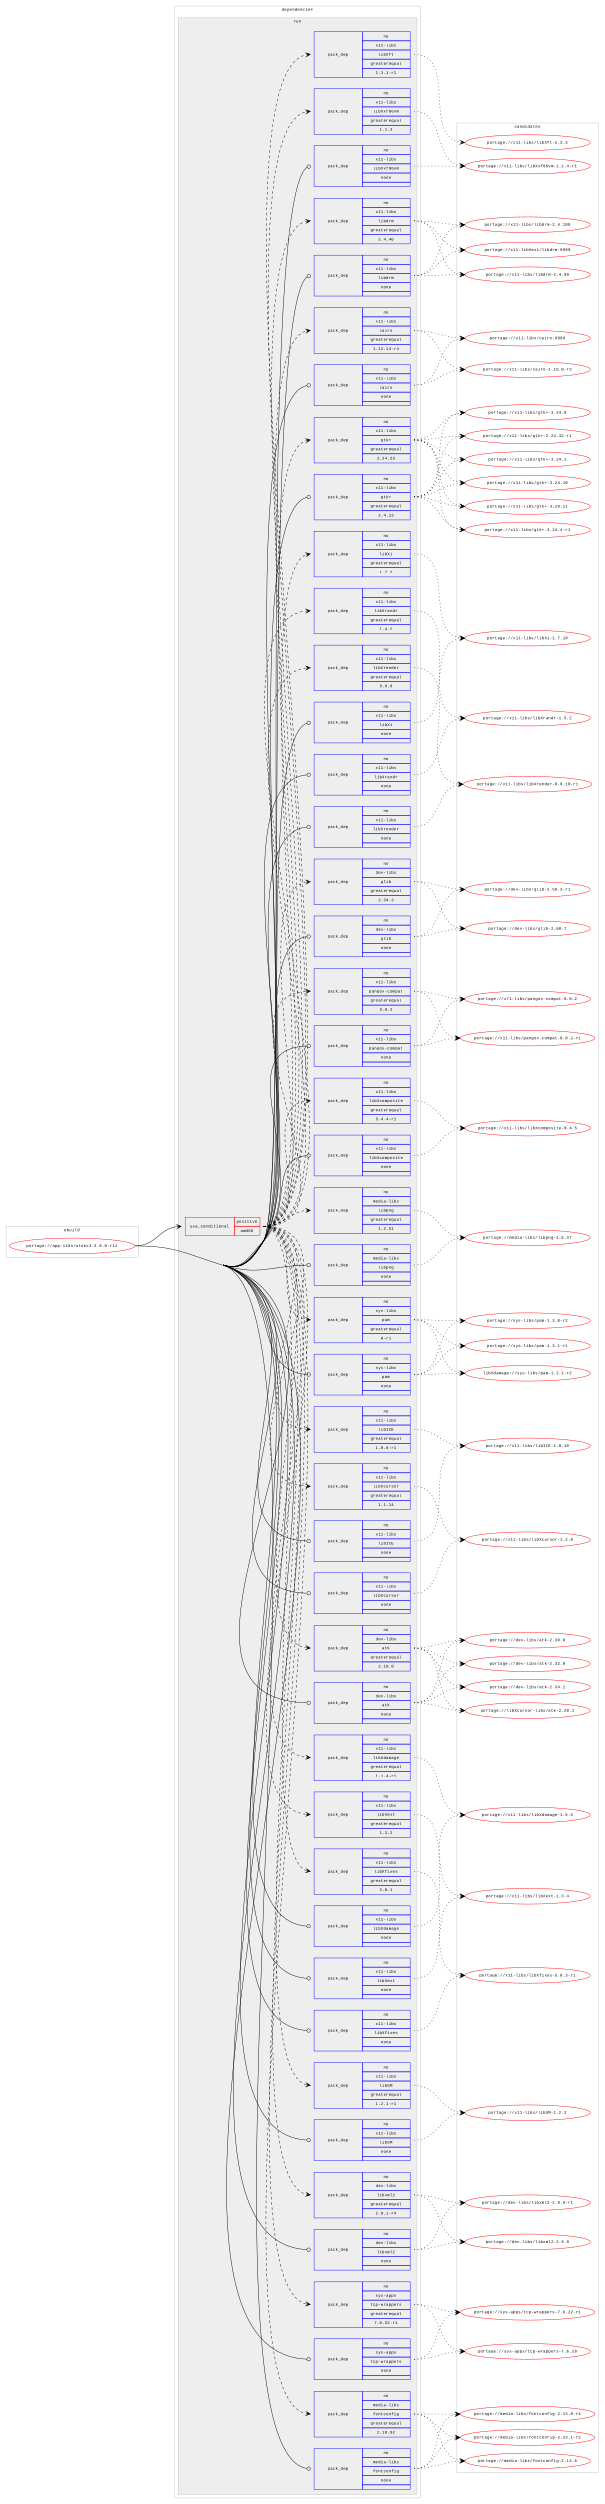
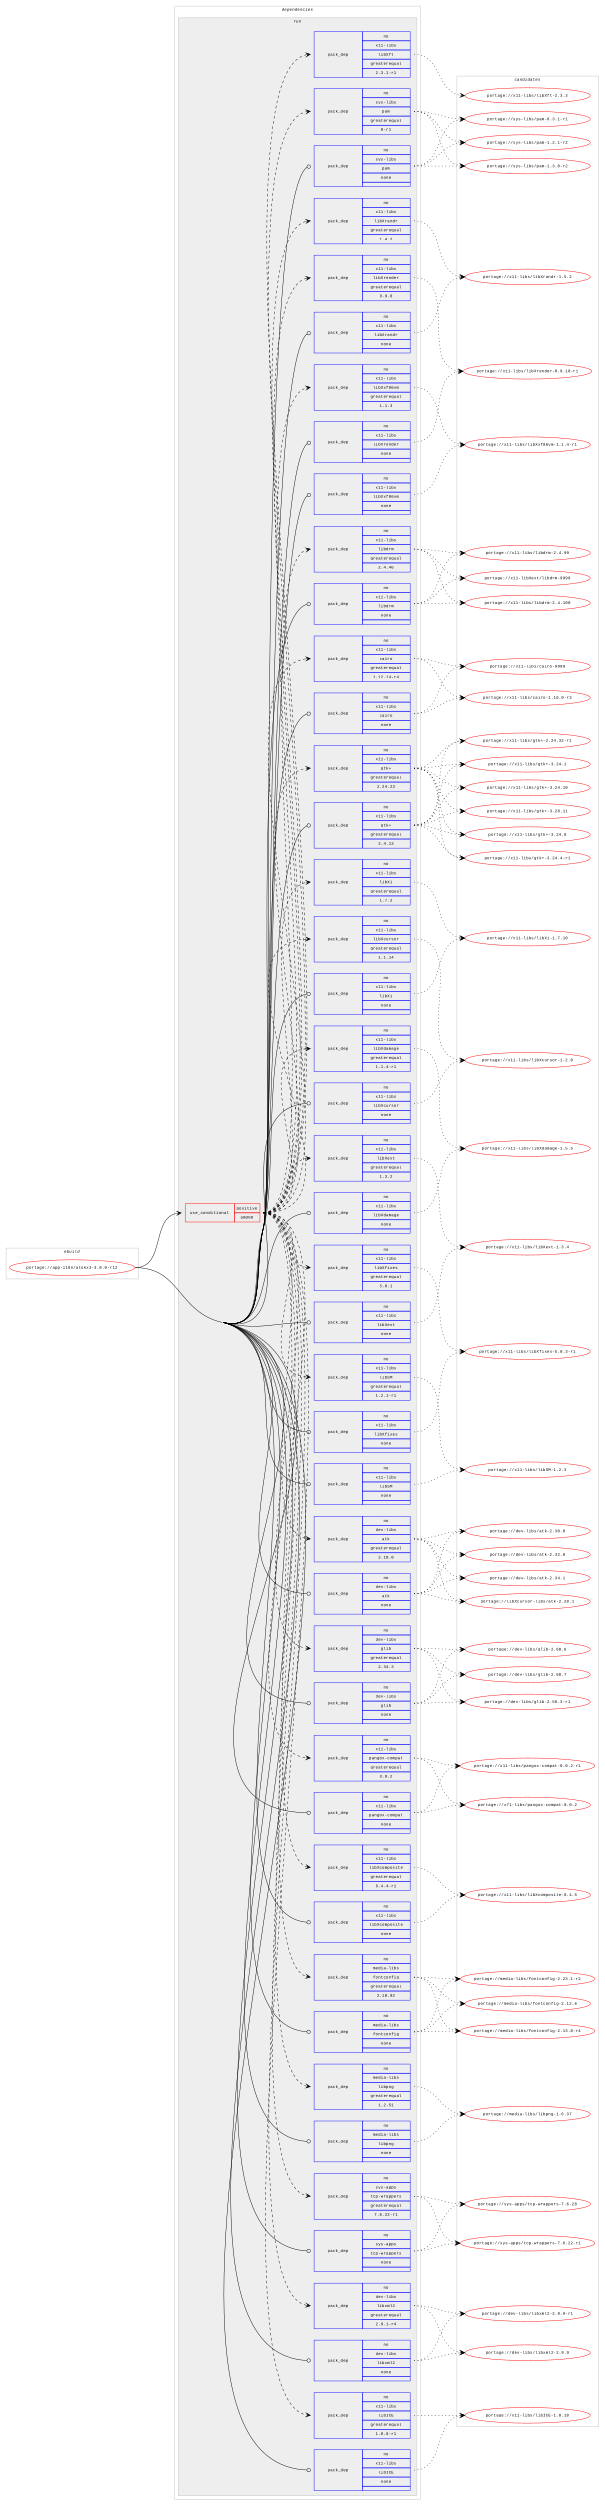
node "portage://sys-libs/pam-1.3.1-r1": label "portage://sys-libs/pam-1.3.1-r1" -> "portage://sys-libs/pam-8.3.1-r1"
node "libXdamage://sys-libs/pam-1.2.1-r2": label "libXdamage://sys-libs/pam-1.2.1-r2" -> "portage://sys-libs/pam-1.2.1-r2"
node "portage://dev-libs/glib-2.60.6": added
